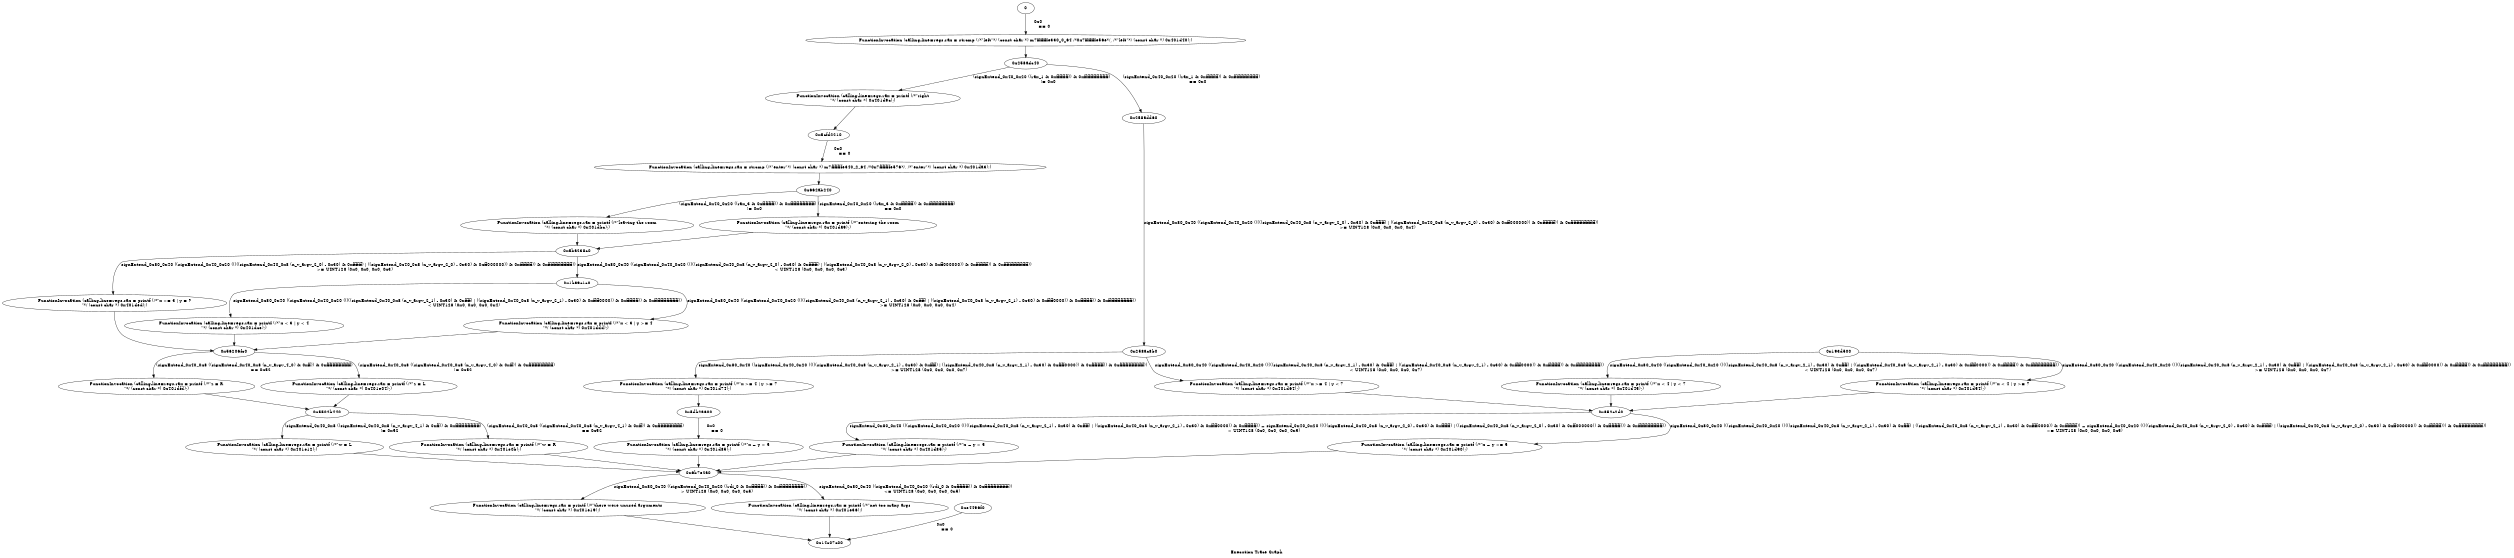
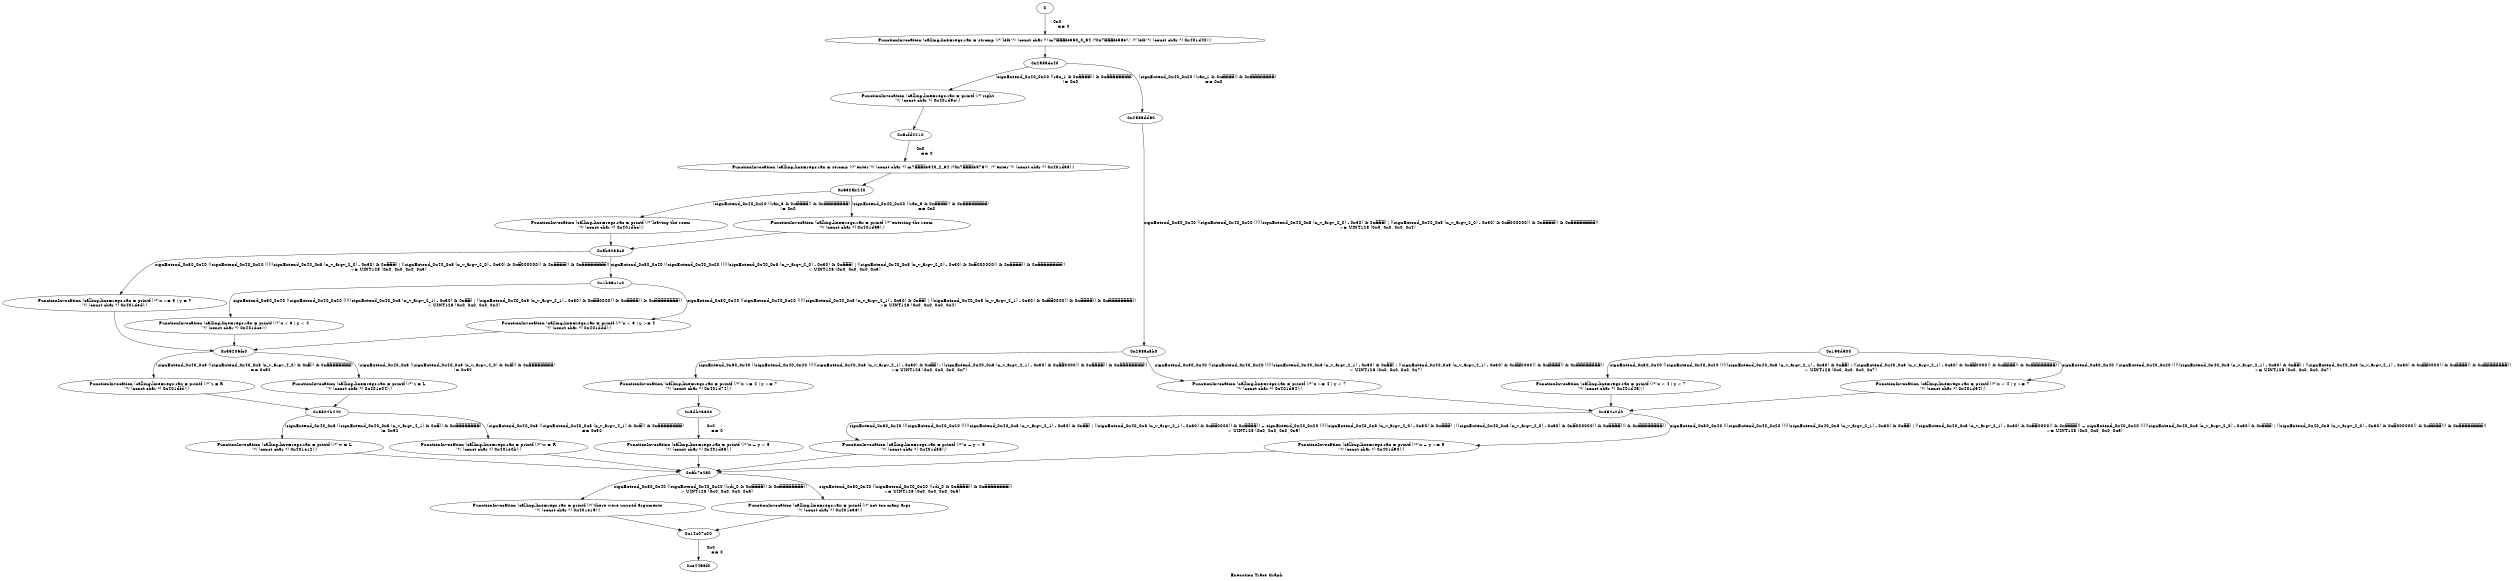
edge "0xe4496f0" -> "0x14c07c00": reversed
